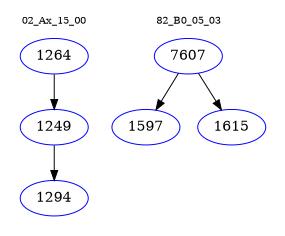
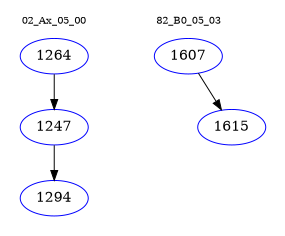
cluster "02_Ax_15_00": label "02_Ax_15_00" -> "02_Ax_05_00"
node "7607": label "7607" -> "1607"
node "1249": label "1249" -> "1247"
node "1597": removed
